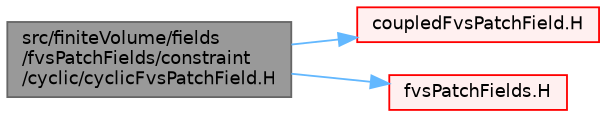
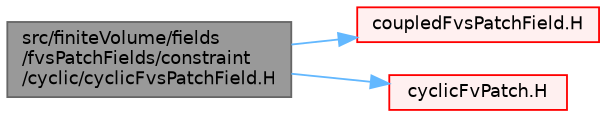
node "fvsPatchFields.H": label "fvsPatchFields.H" -> "cyclicFvPatch.H"
